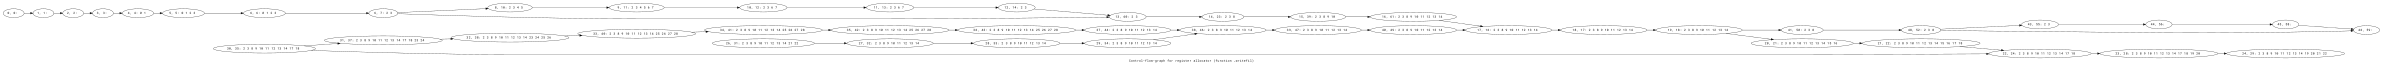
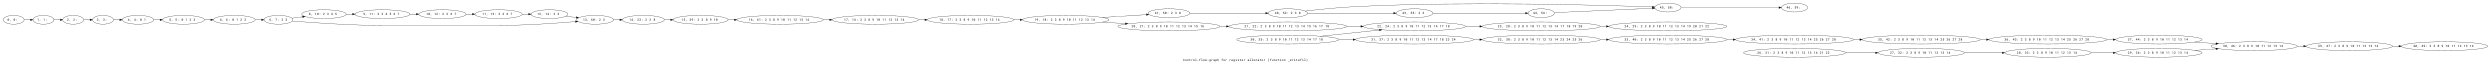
edge "40, 49: 2 3 8 9 10 11 12 13 14" -> "17, 16: 2 3 8 9 10 11 12 13 14": removed
edge "48, 52: 2 3 8" -> "46, 59:": now "48, 52: 2 3 8" -> "45, 58:"
